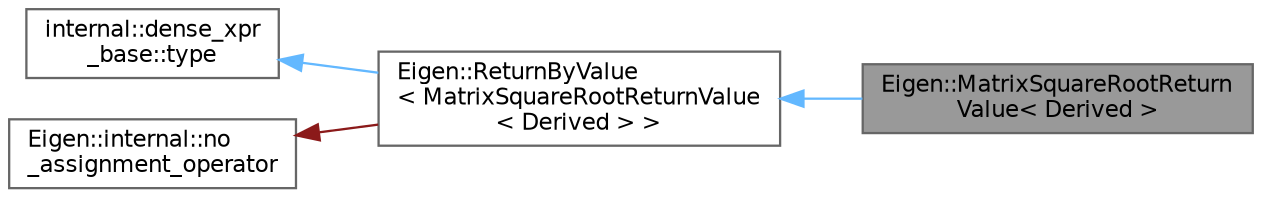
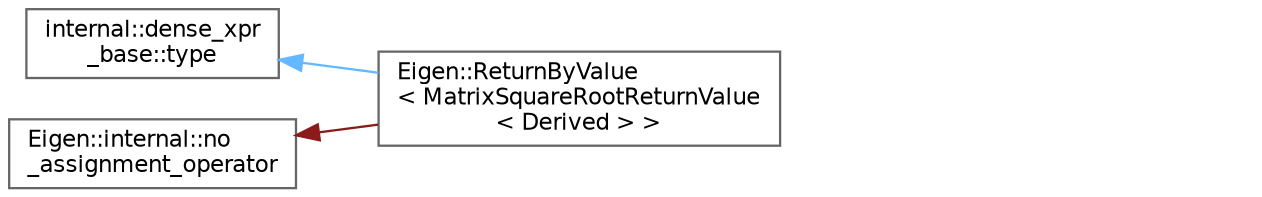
node "Eigen::MatrixSquareRootReturn Value< Derived >": removed
